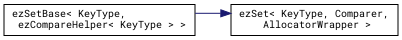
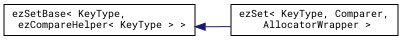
edge "ezSetBase< KeyType, ezCompareHelper< KeyType > >" -> "ezSet< KeyType, Comparer, AllocatorWrapper >": reversed
